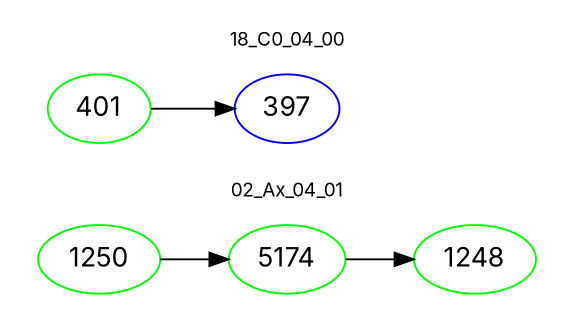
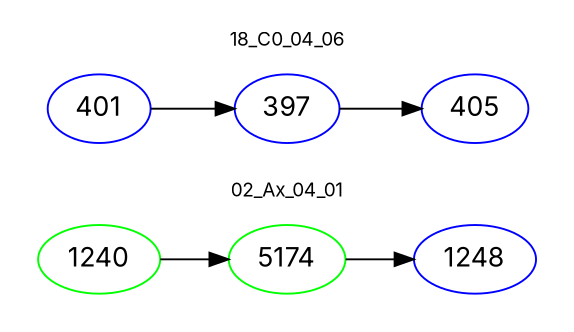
cluster "18_C0_04_00": label "18_C0_04_00" -> "18_C0_04_06"
node "401": color green -> blue
node "405": added
node "1250": label "1250" -> "1240"
node "1248": color green -> blue
